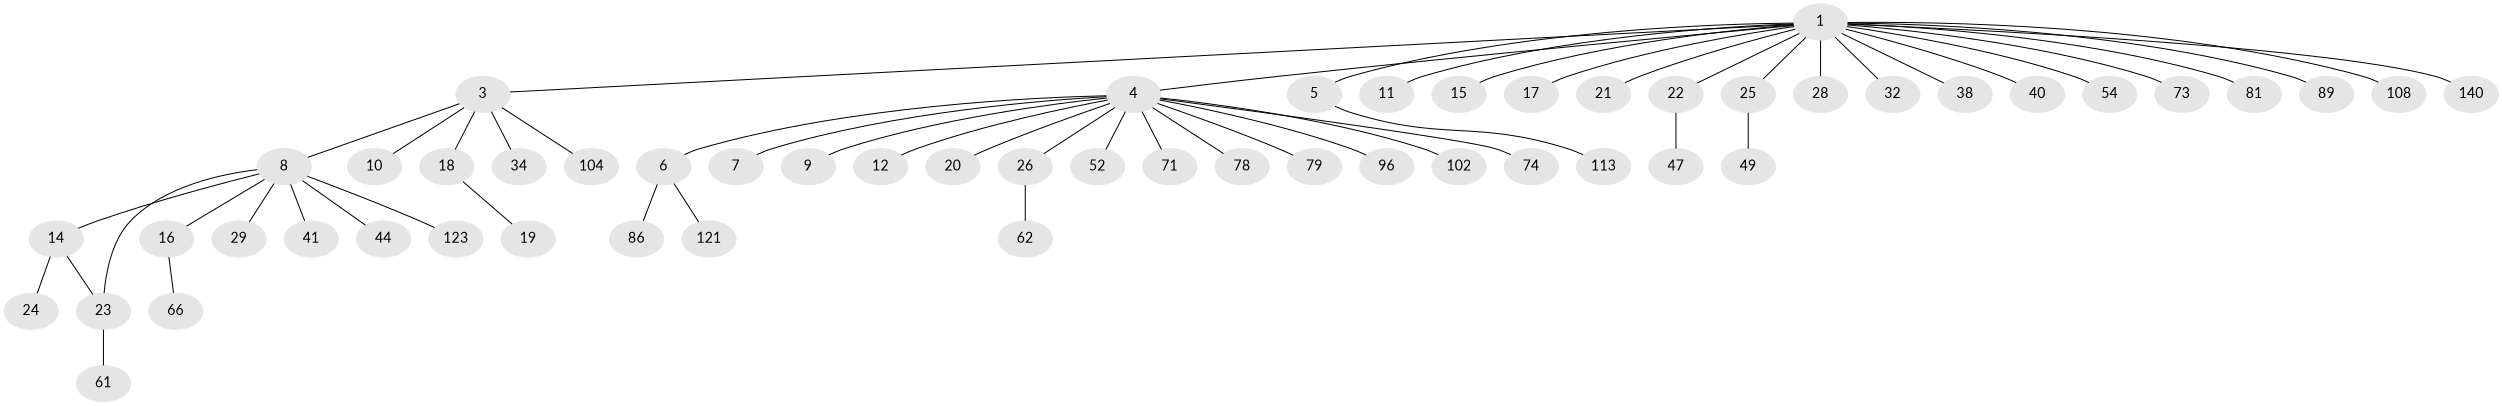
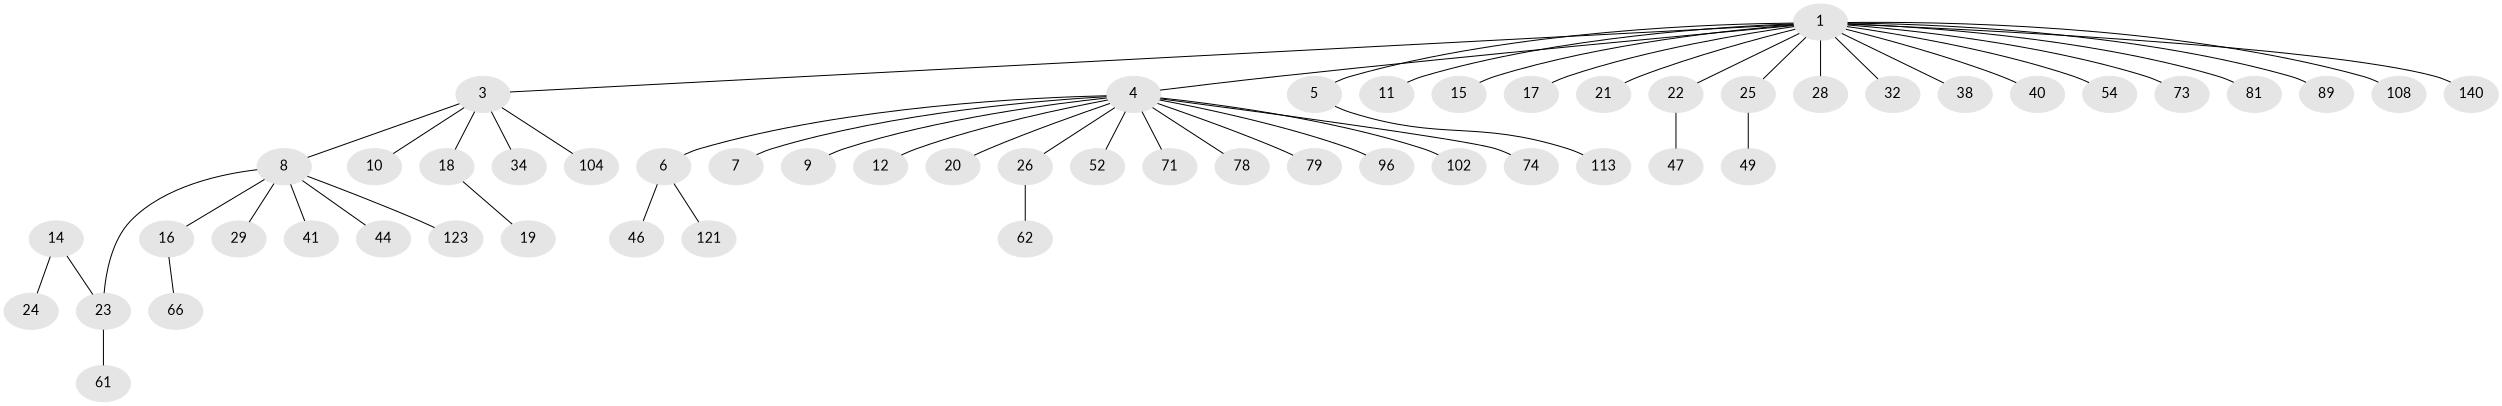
edge "8" -- "14": removed
node "86": label "86" -> "46"
